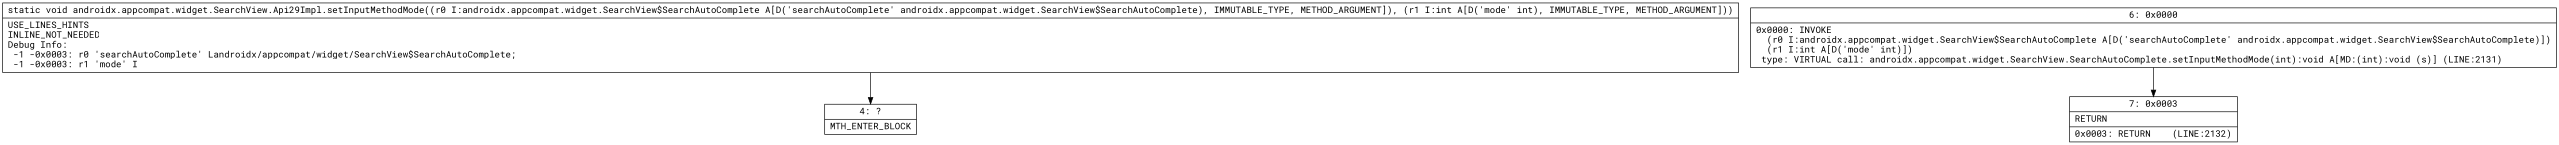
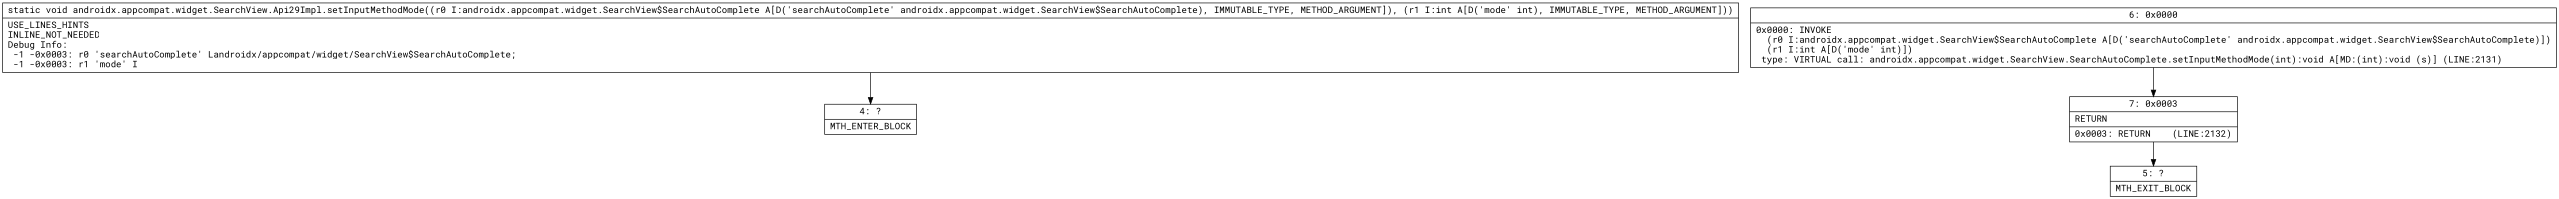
node "5: ?": added
